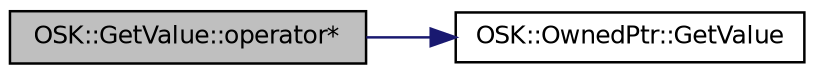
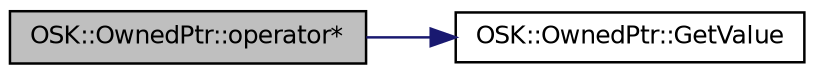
node "OSK::GetValue::operator*": label "OSK::GetValue::operator*" -> "OSK::OwnedPtr::operator*"
